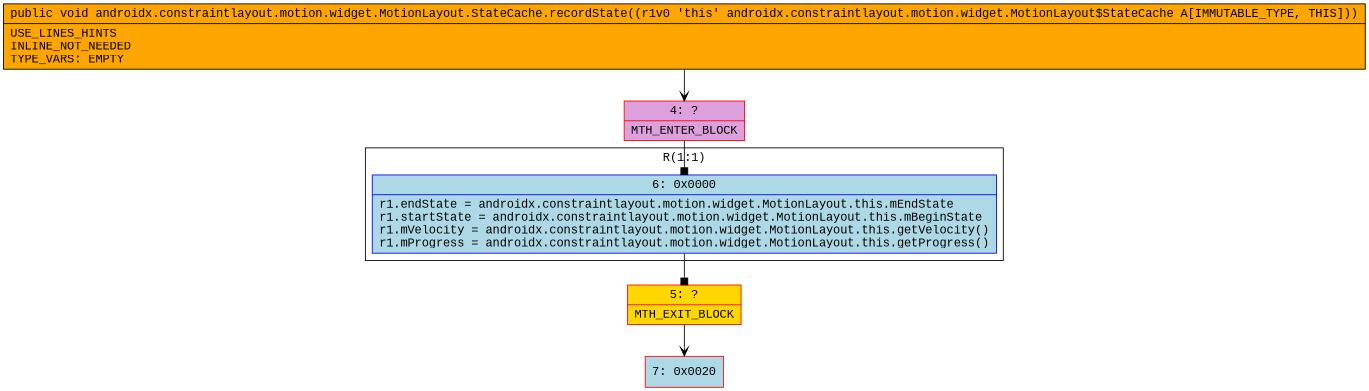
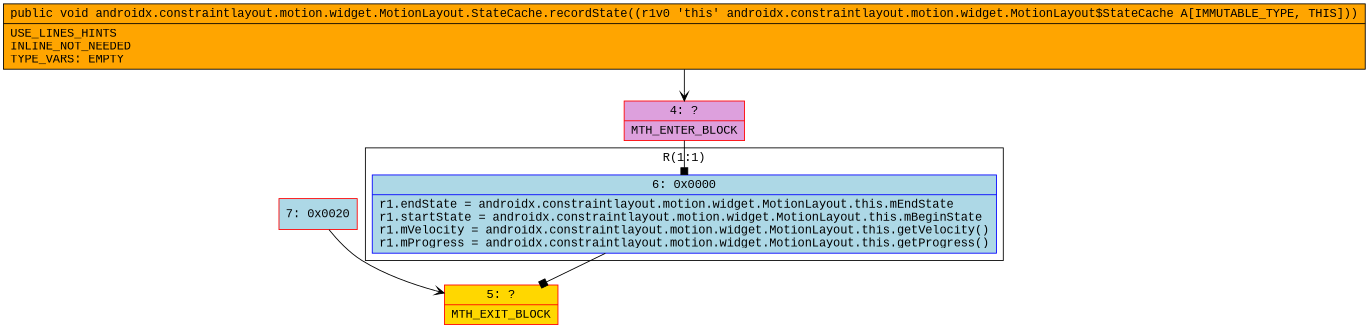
edge "5: ?" -> "7: 0x0020": reversed
